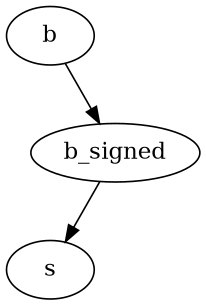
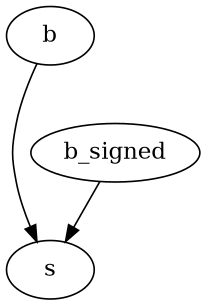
edge "b" -> "b_signed": now "b" -> "s"
